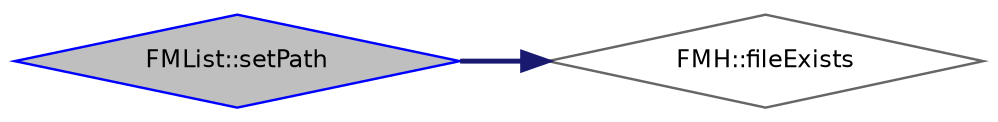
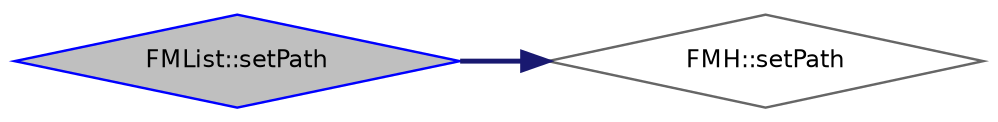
node "FMH::fileExists": label "FMH::fileExists" -> "FMH::setPath"
